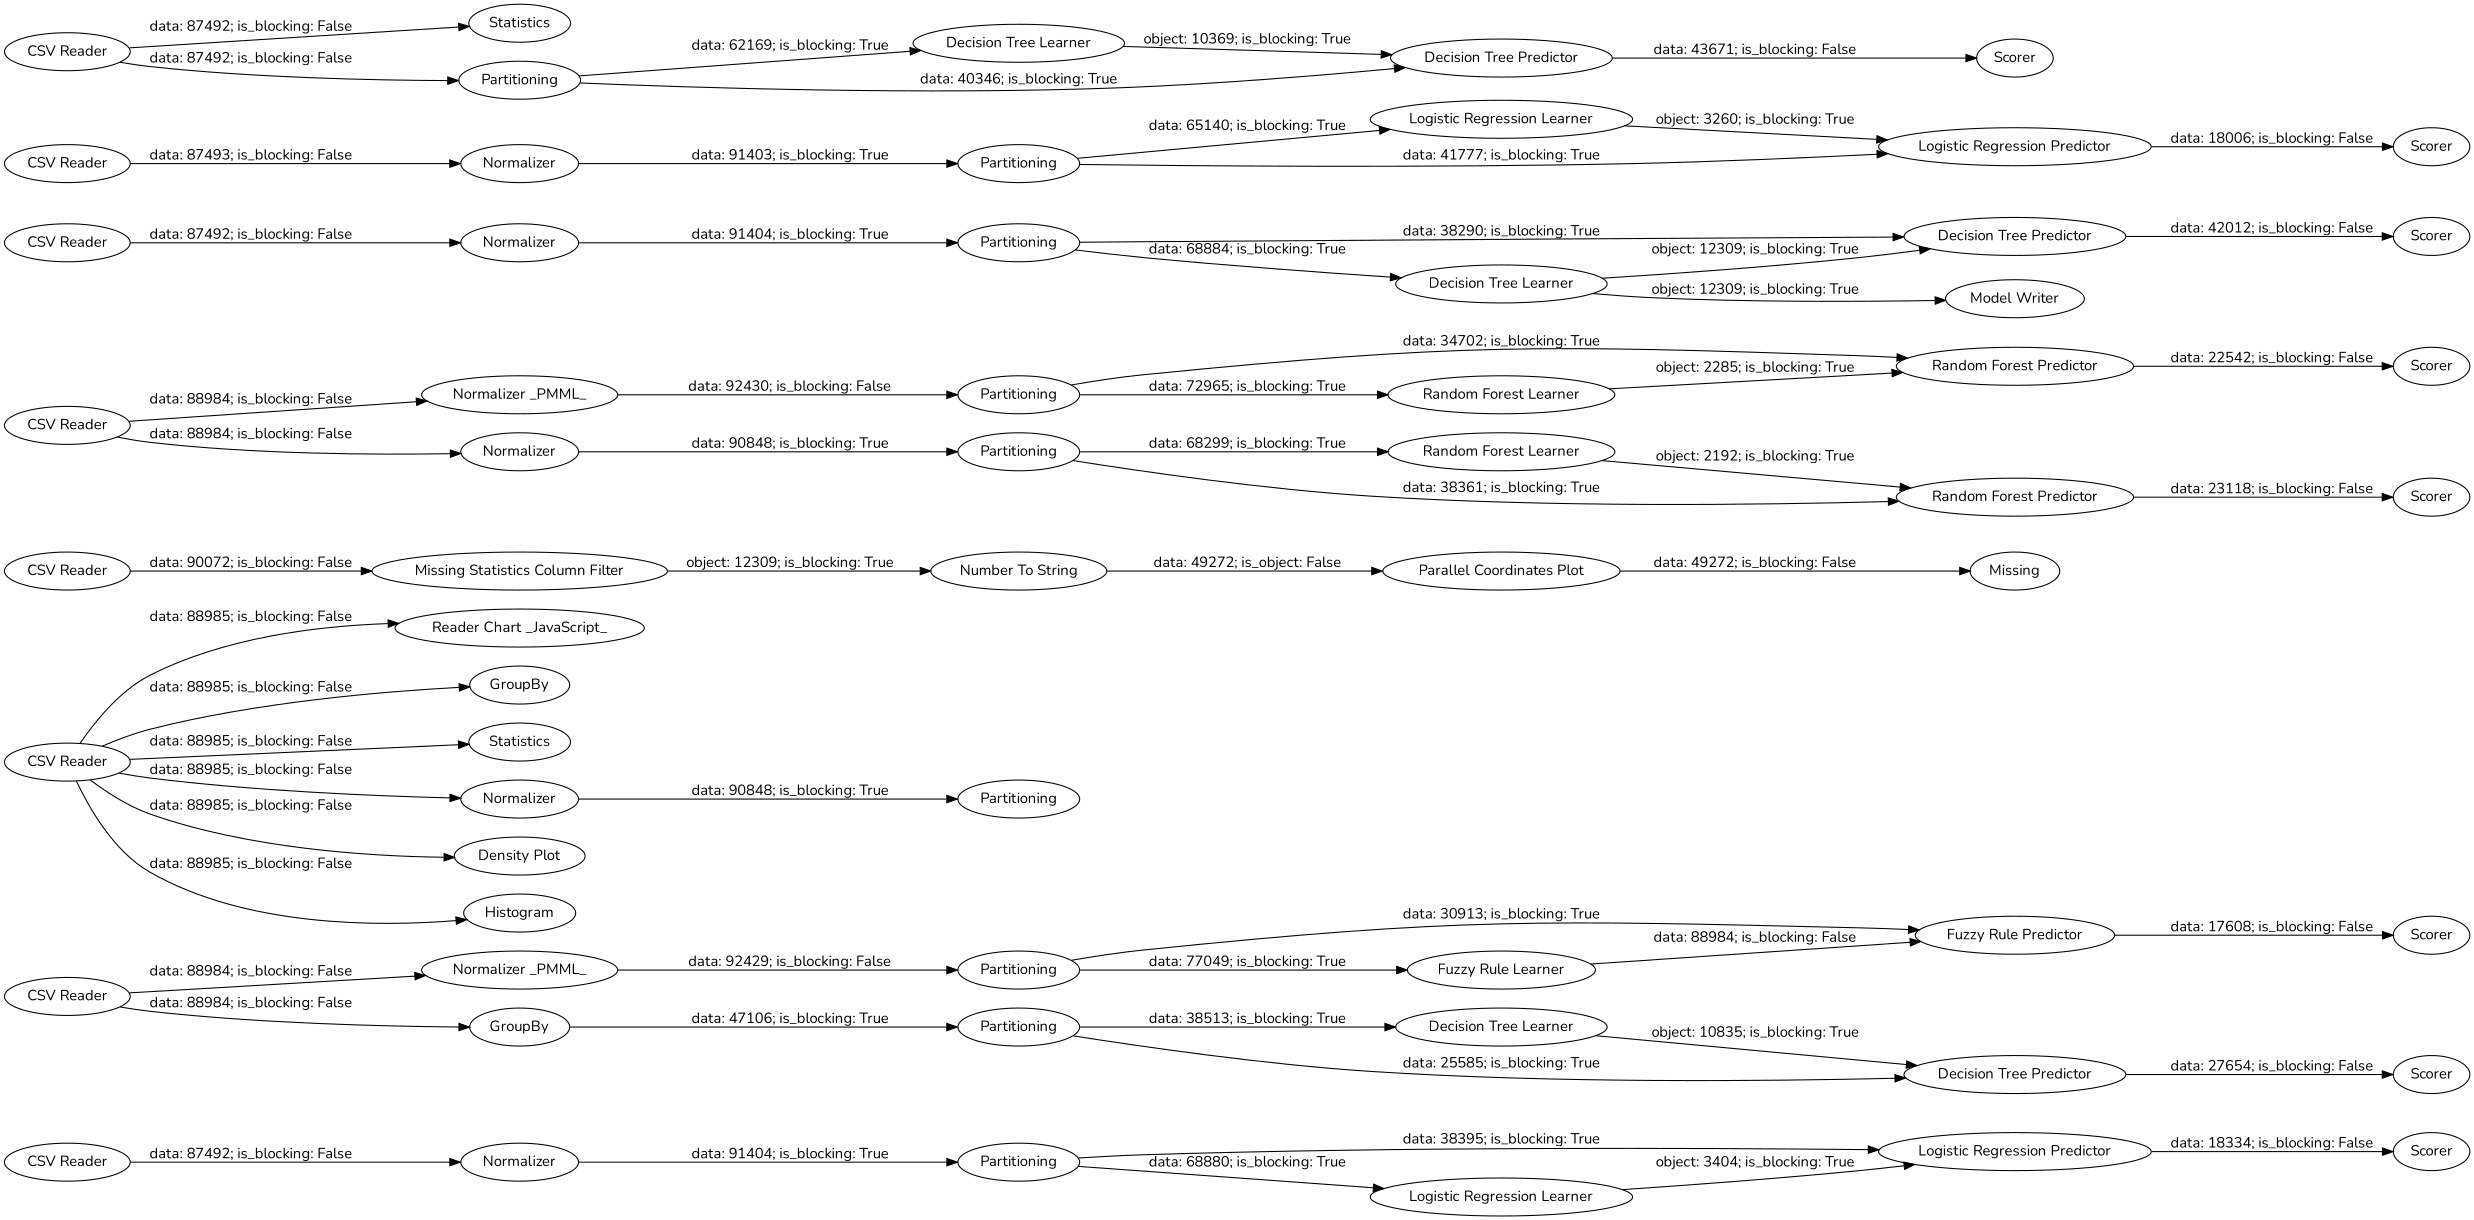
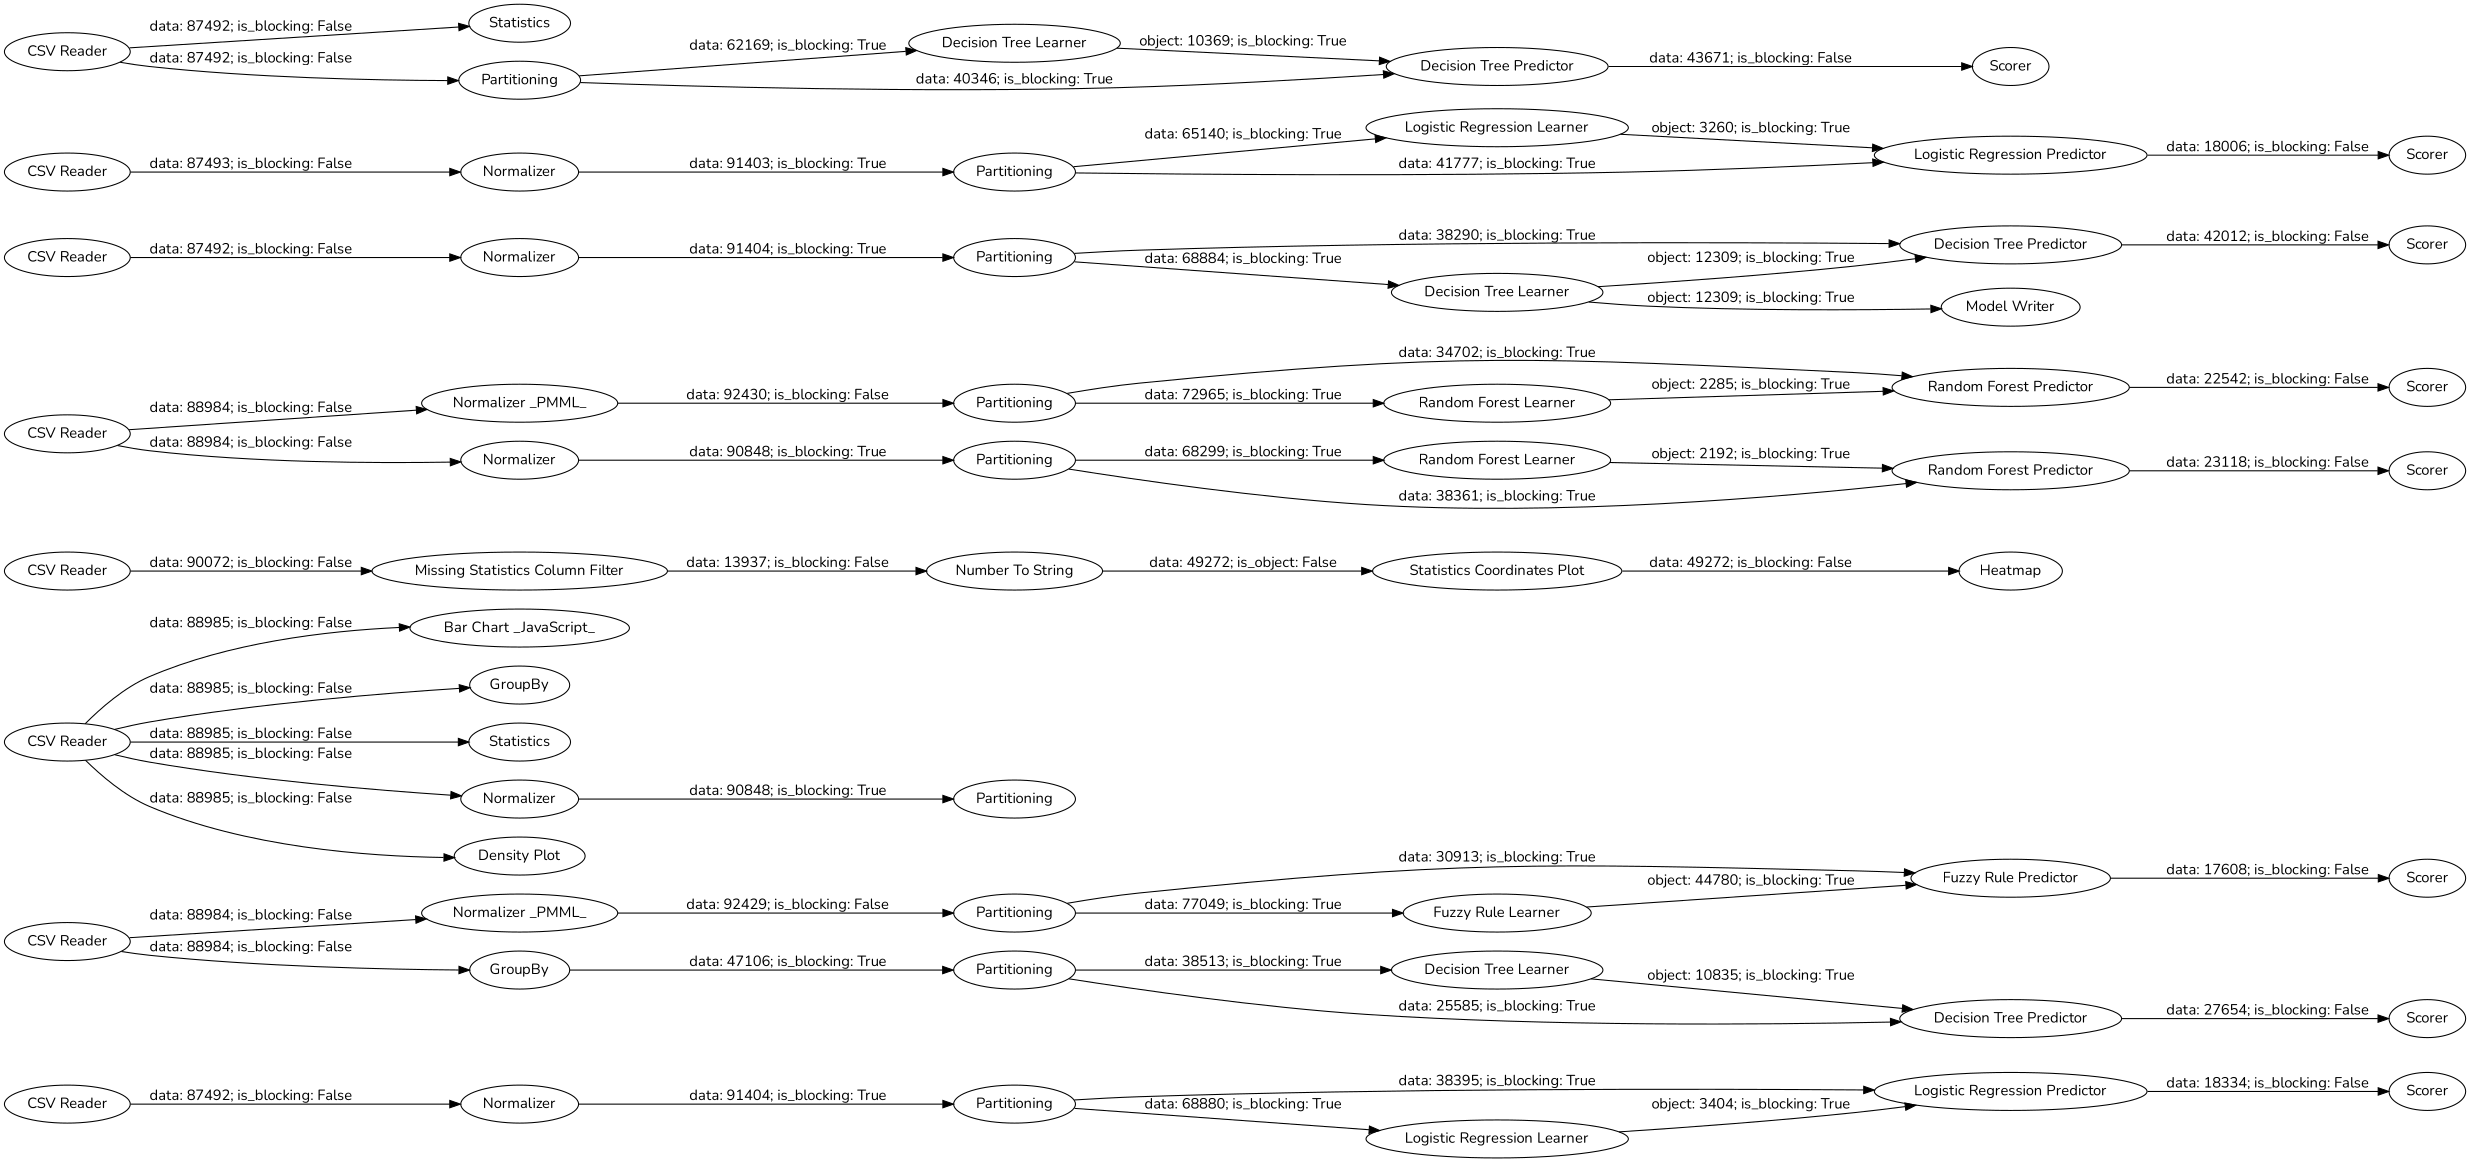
edge "Missing Statistics Column Filter" -> "Number To String": label "object: 12309; is_blocking: True" -> "data: 13937; is_blocking: False"
node "Parallel Coordinates Plot": label "Parallel Coordinates Plot" -> "Statistics Coordinates Plot"
node "Missing": label "Missing" -> "Heatmap"
node "Reader Chart _JavaScript_": label "Reader Chart _JavaScript_" -> "Bar Chart _JavaScript_"
node "Histogram": removed
edge "Fuzzy Rule Learner" -> "Fuzzy Rule Predictor": label "data: 88984; is_blocking: False" -> "object: 44780; is_blocking: True"
